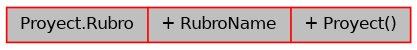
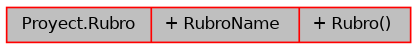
node "Proyect.Rubro": text "+ Proyect()" -> "+ Rubro()"
